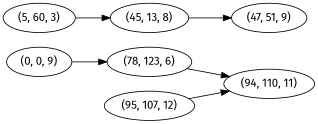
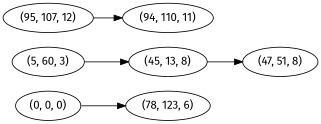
node "(47, 51, 9)": label "(47, 51, 9)" -> "(47, 51, 8)"
node "(0, 0, 9)": label "(0, 0, 9)" -> "(0, 0, 0)"
edge "(78, 123, 6)" -> "(94, 110, 11)": removed
